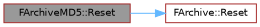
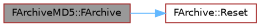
node "FArchiveMD5::Reset": label "FArchiveMD5::Reset" -> "FArchiveMD5::FArchive"
